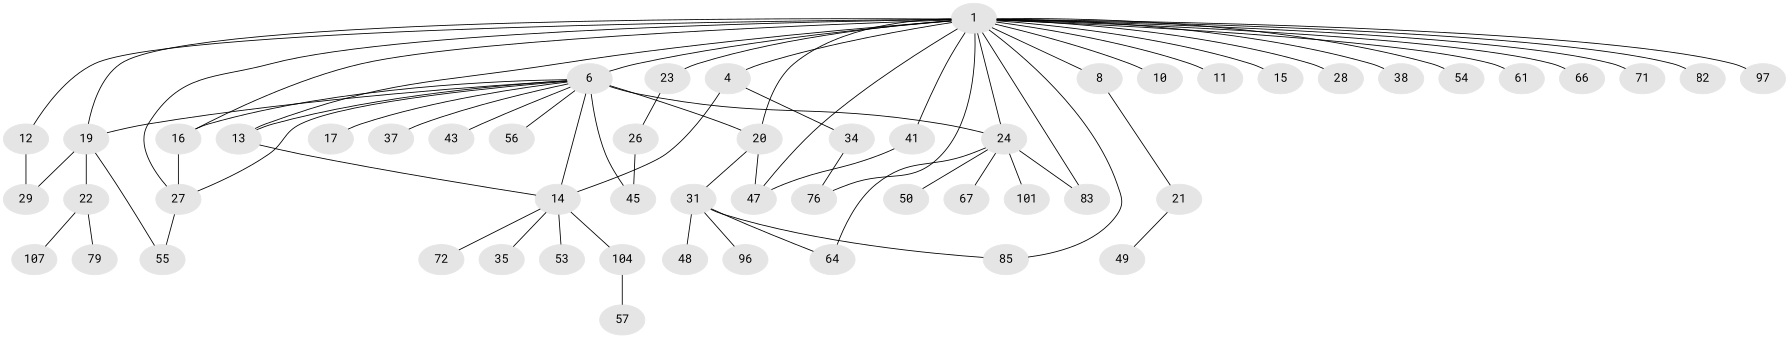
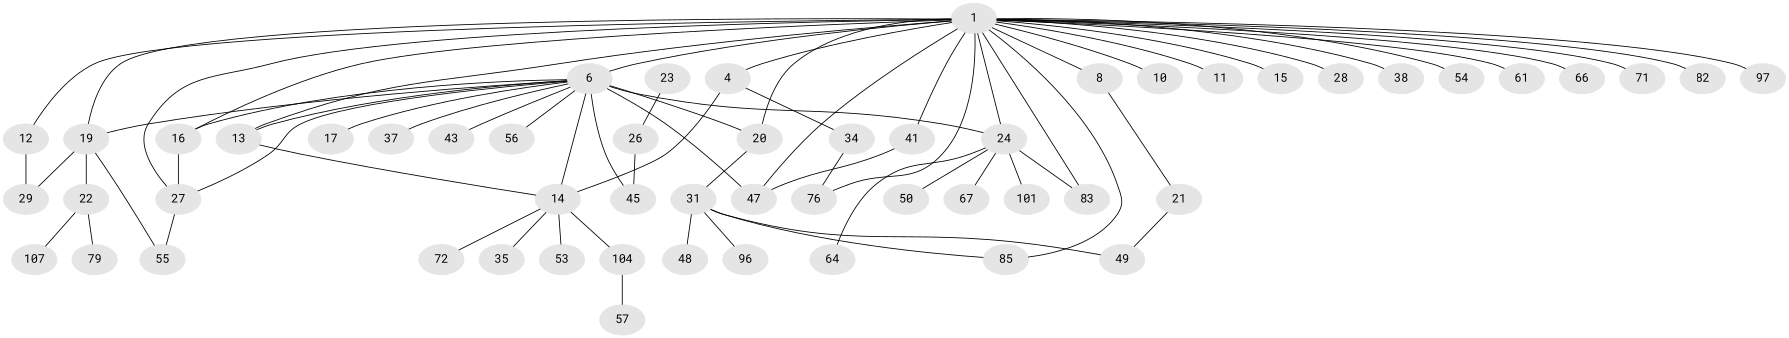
edge "1" -- "23": removed
edge "20" -- "47": now "6" -- "47"
edge "31" -- "64": now "31" -- "49"
